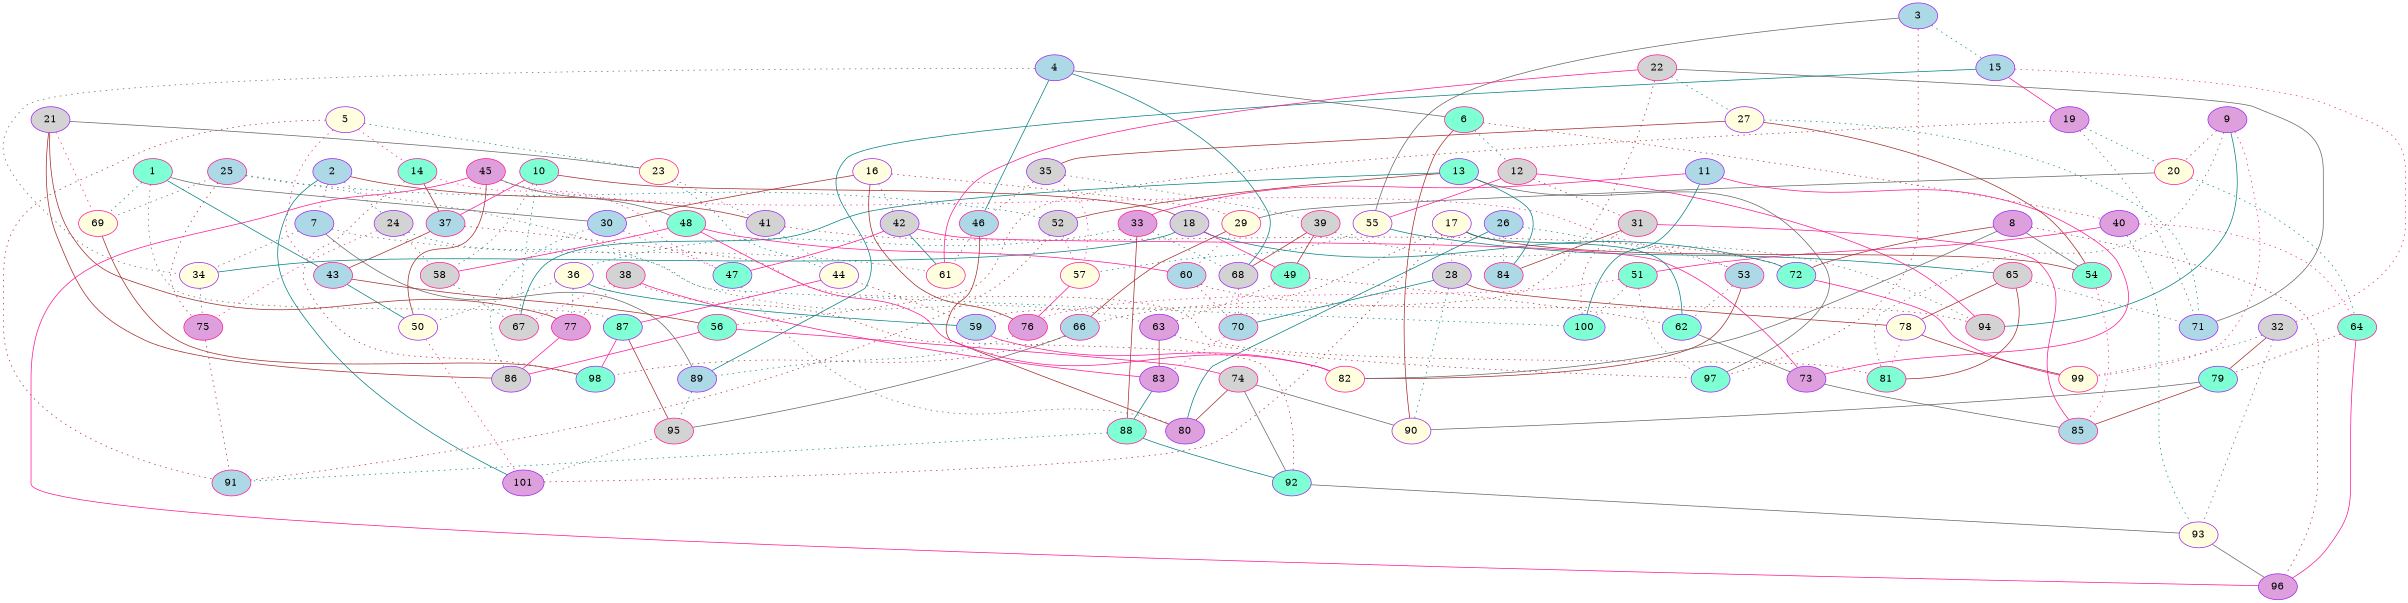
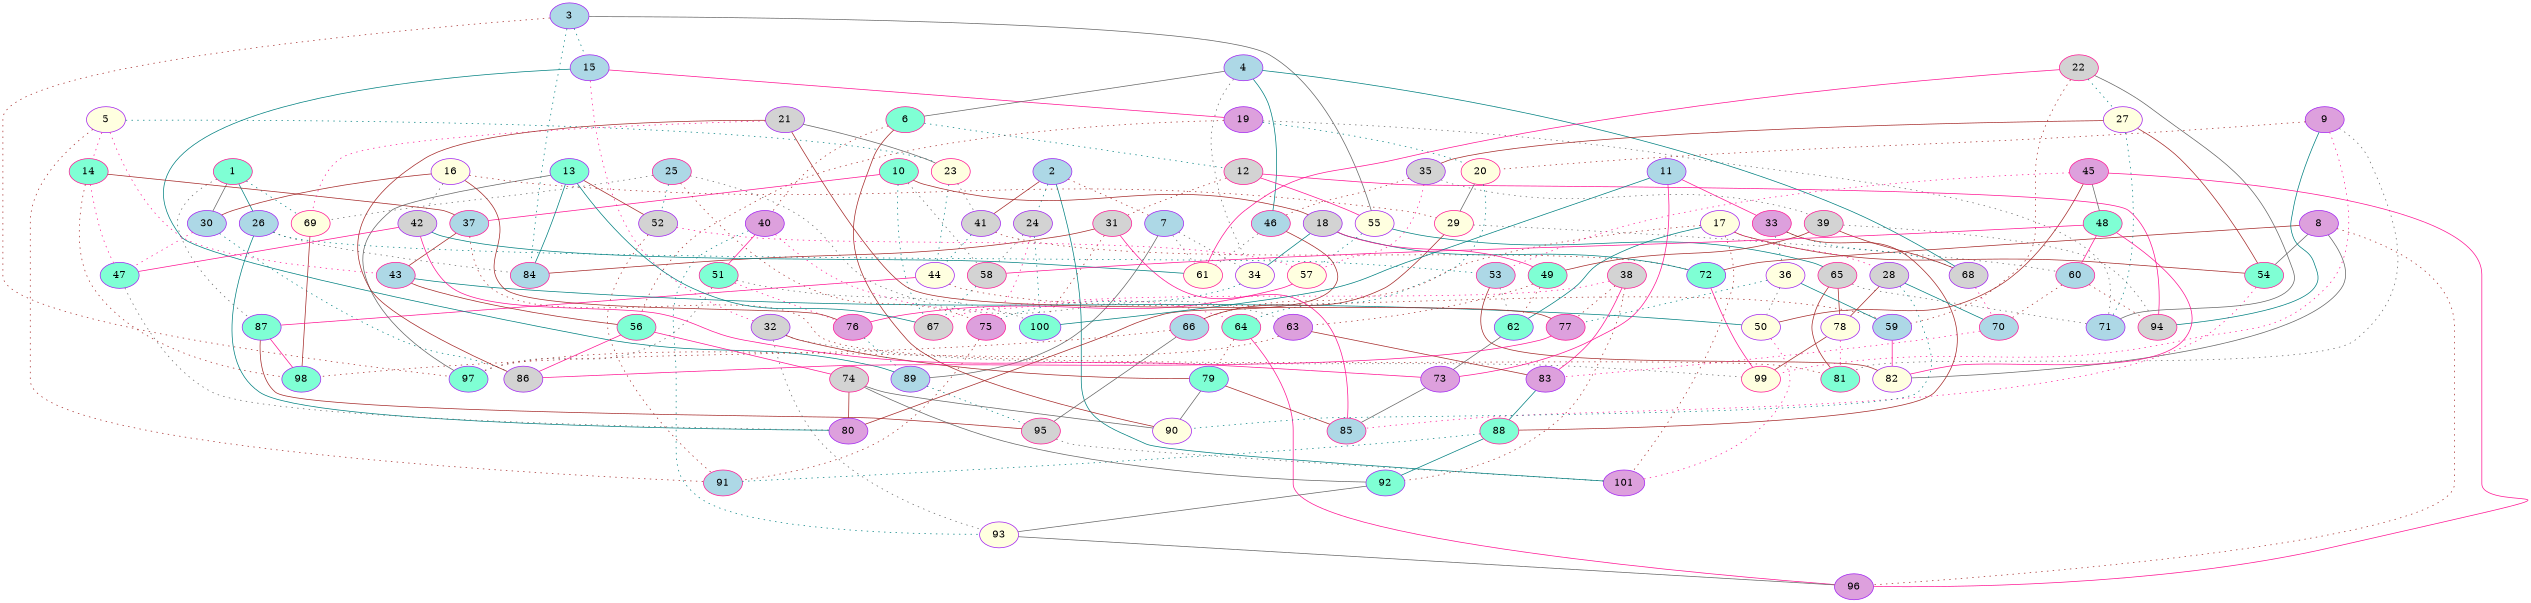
edge "3" -- "84": added
edge "1" -- "43": now "1" -- "26"
node "82": color deeppink -> purple
